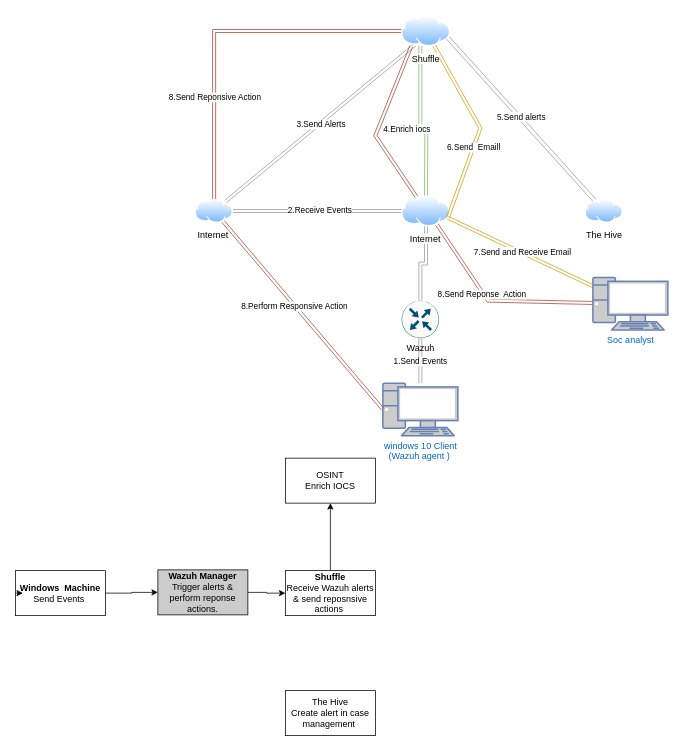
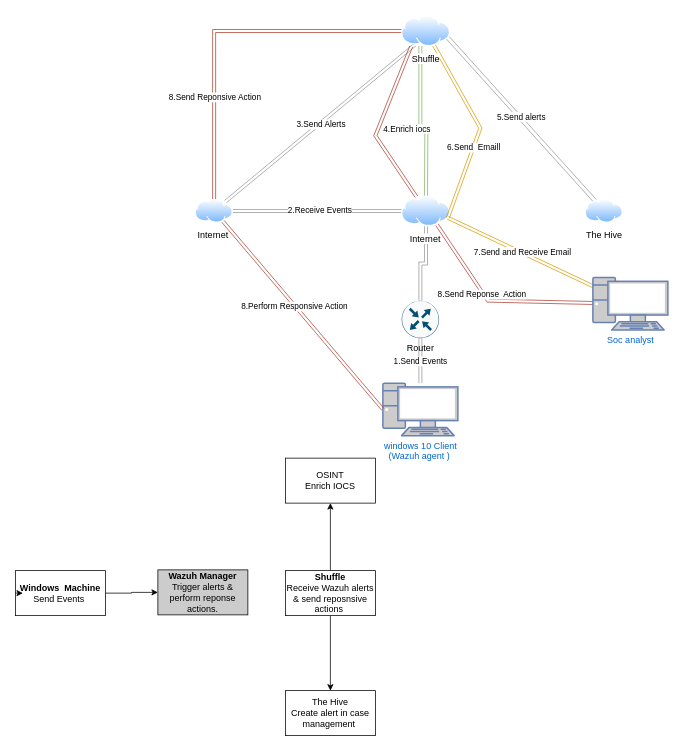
node "Wazuh": label "Wazuh" -> "Router"
edge "Wazuh Manager Trigger alerts & perform reponse actions." -> "Shuffle Receive Wazuh alerts & send reposnsive actions": removed
edge "Shuffle Receive Wazuh alerts & send reposnsive actions" -> "The Hive Create alert in case management": added
